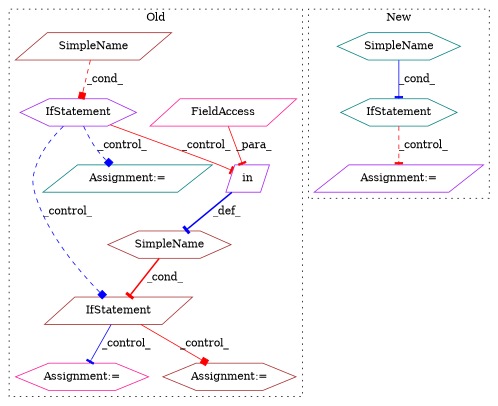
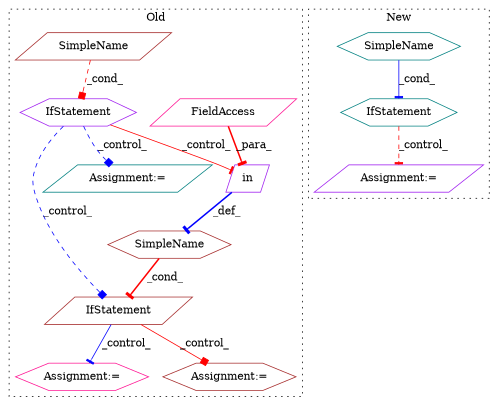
edge "FieldAccess" -> "in": style solid -> bold
